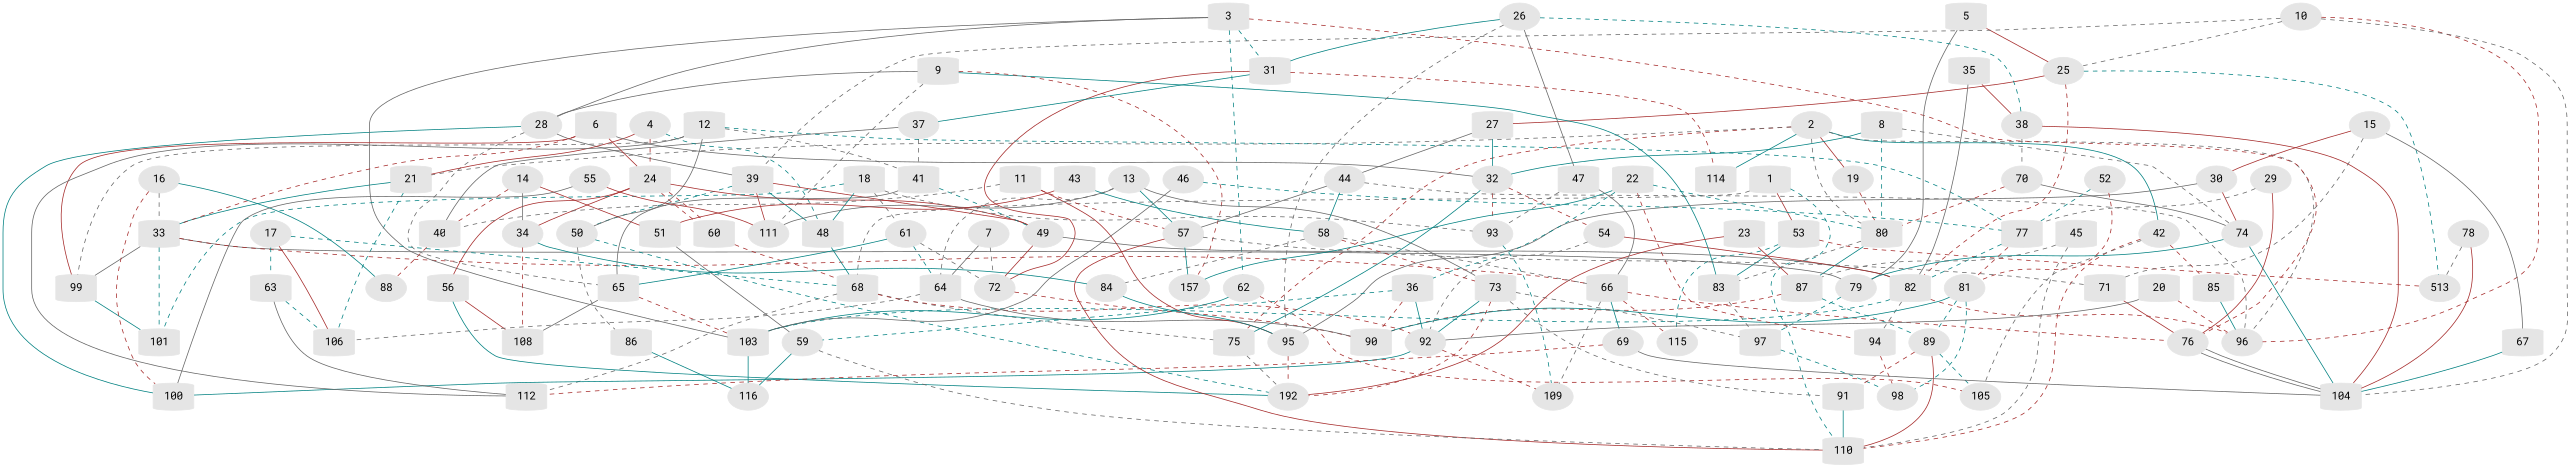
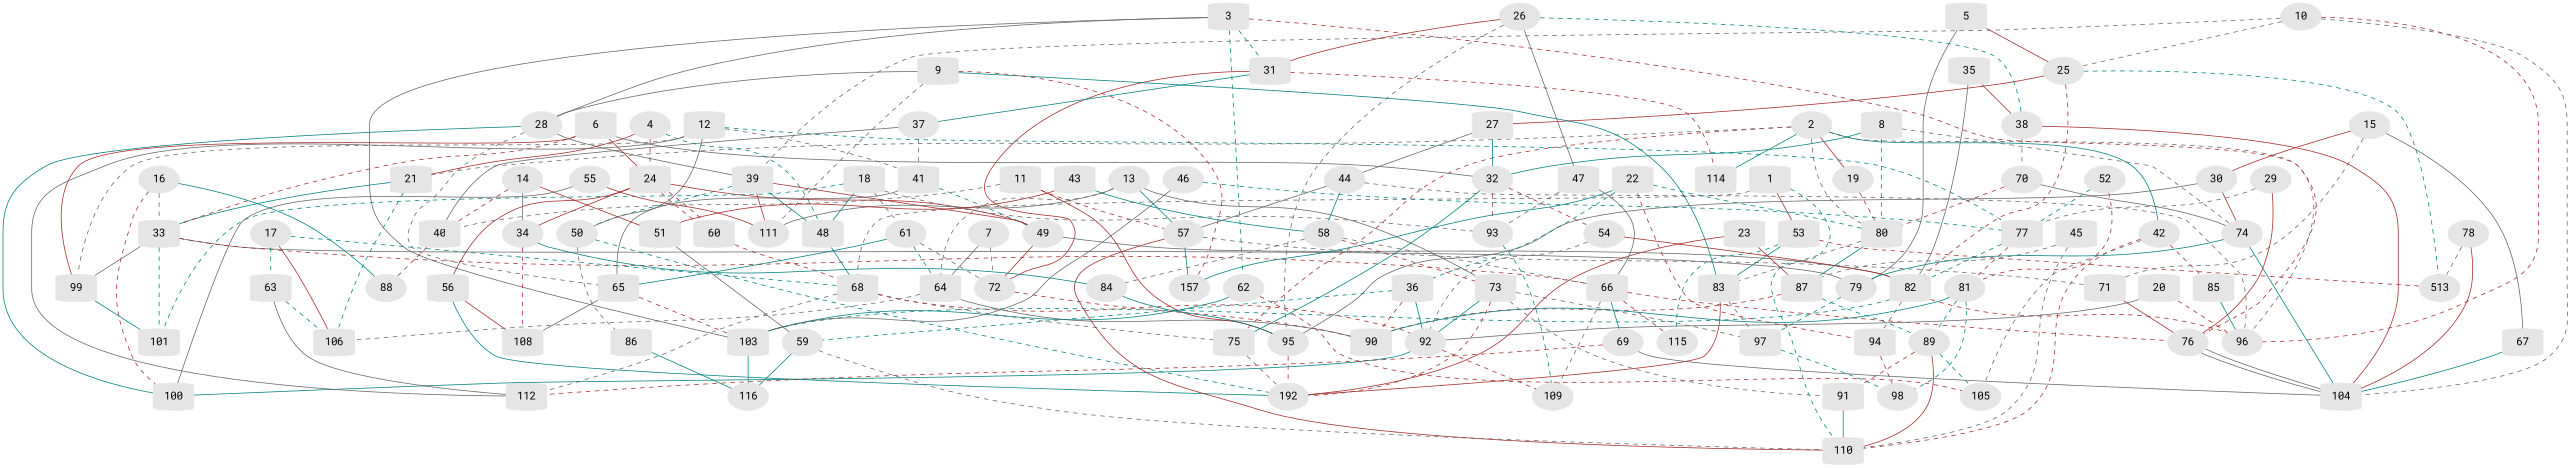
edge "26" -- "31": color teal -> brown
edge "83" -- "192": added
